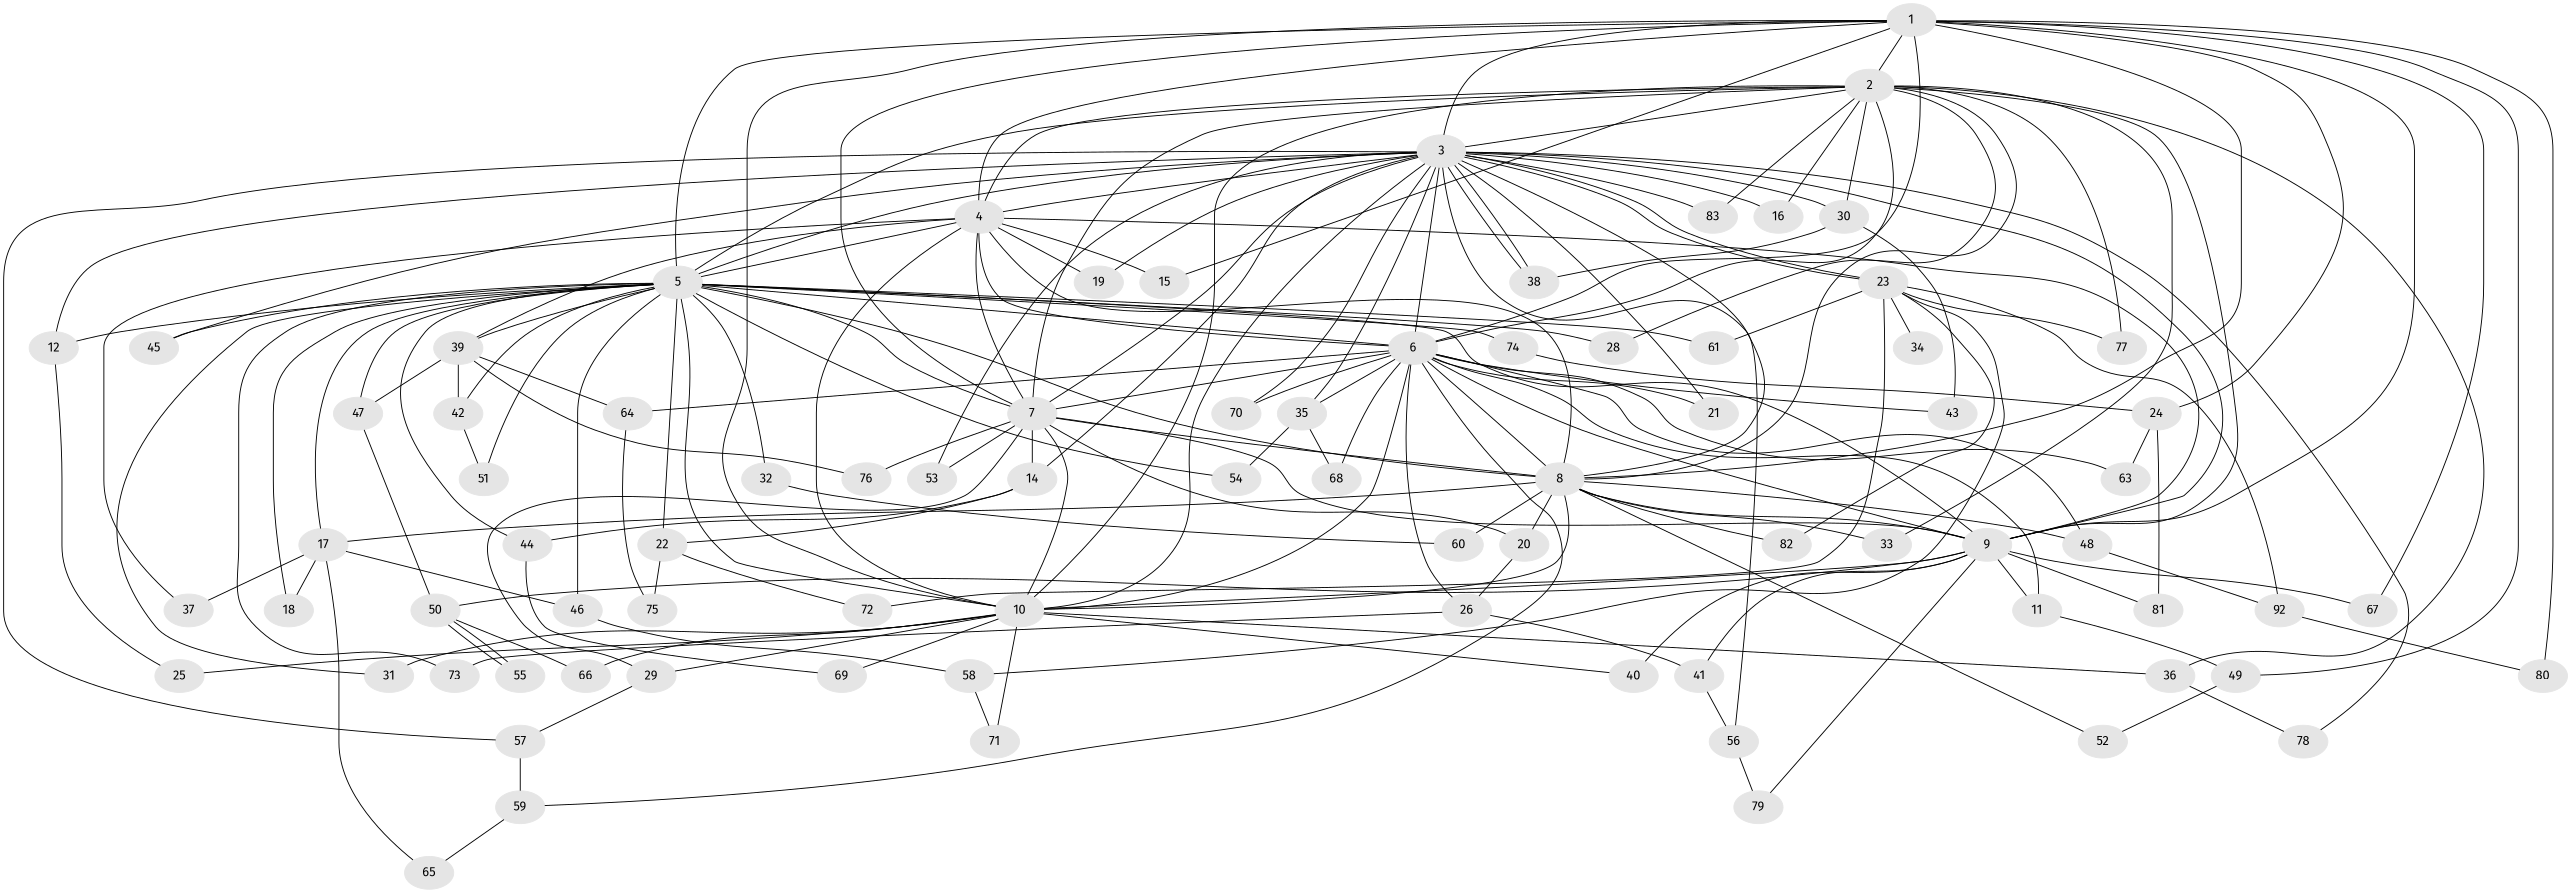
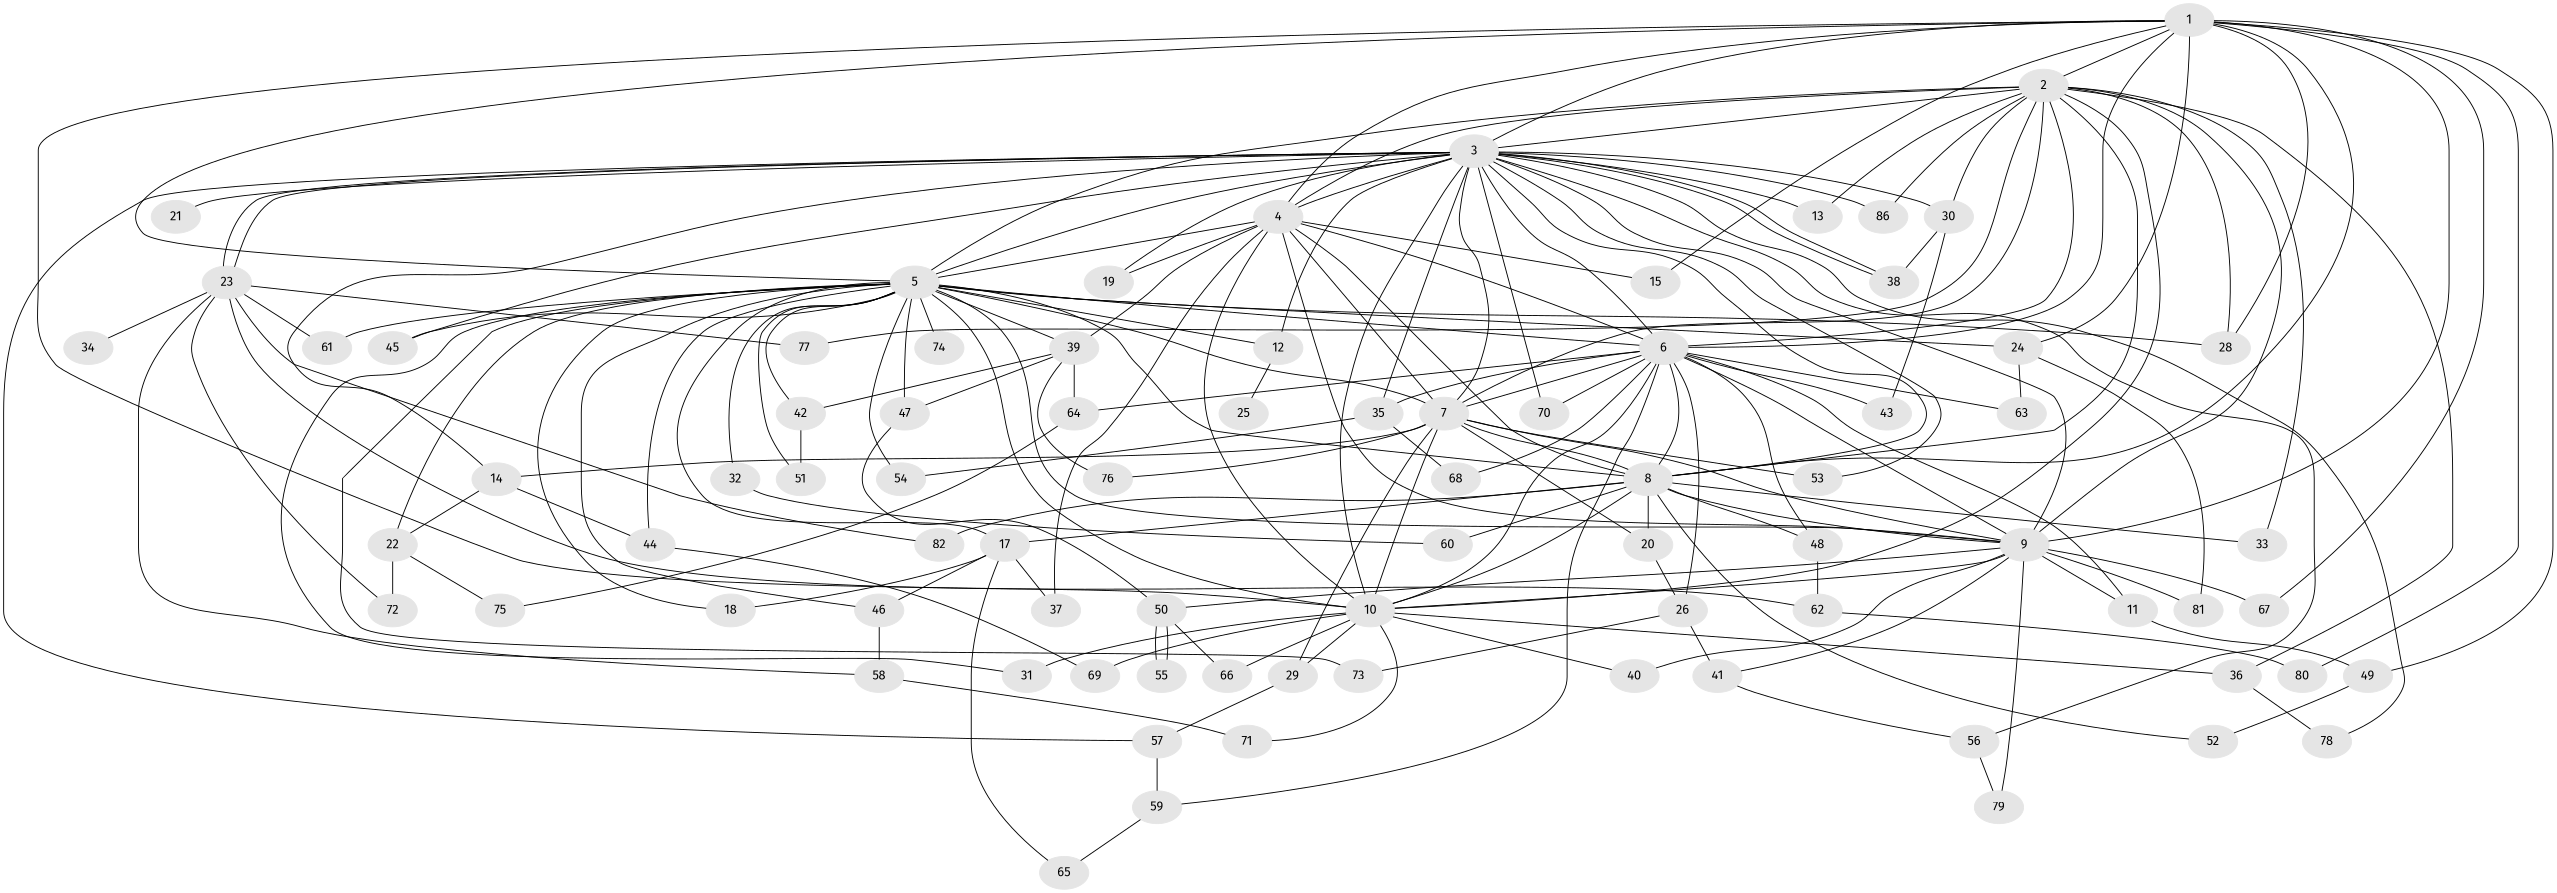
edge "1" -- "7": now "1" -- "28"
node "83": label "83" -> "13"
node "16": label "16" -> "86"
edge "6" -- "21": removed
edge "74" -- "24": now "5" -- "24"
node "92": label "92" -> "62"
edge "10" -- "25": removed
